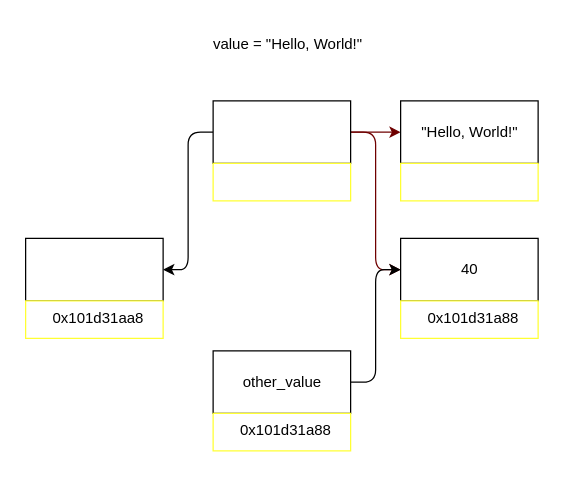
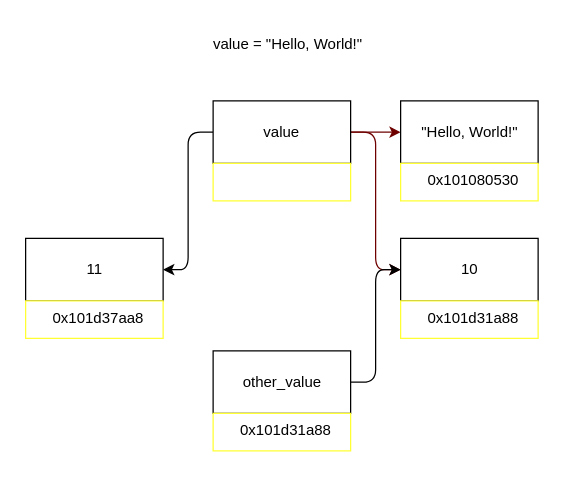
node "value": added
node "0x101080530": added
node "11": added
node "40": label "40" -> "10"
node "0x101d31aa8": label "0x101d31aa8" -> "0x101d37aa8"
